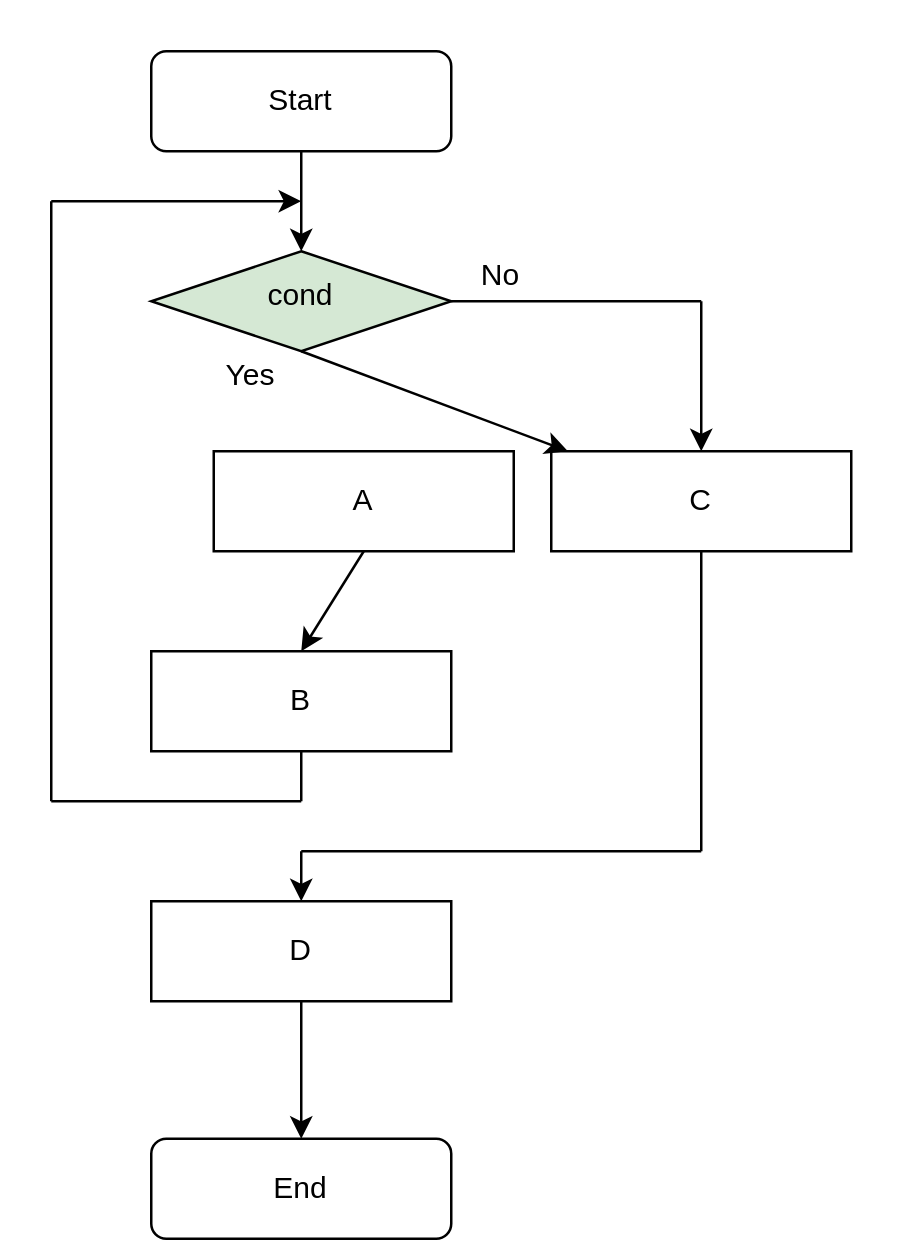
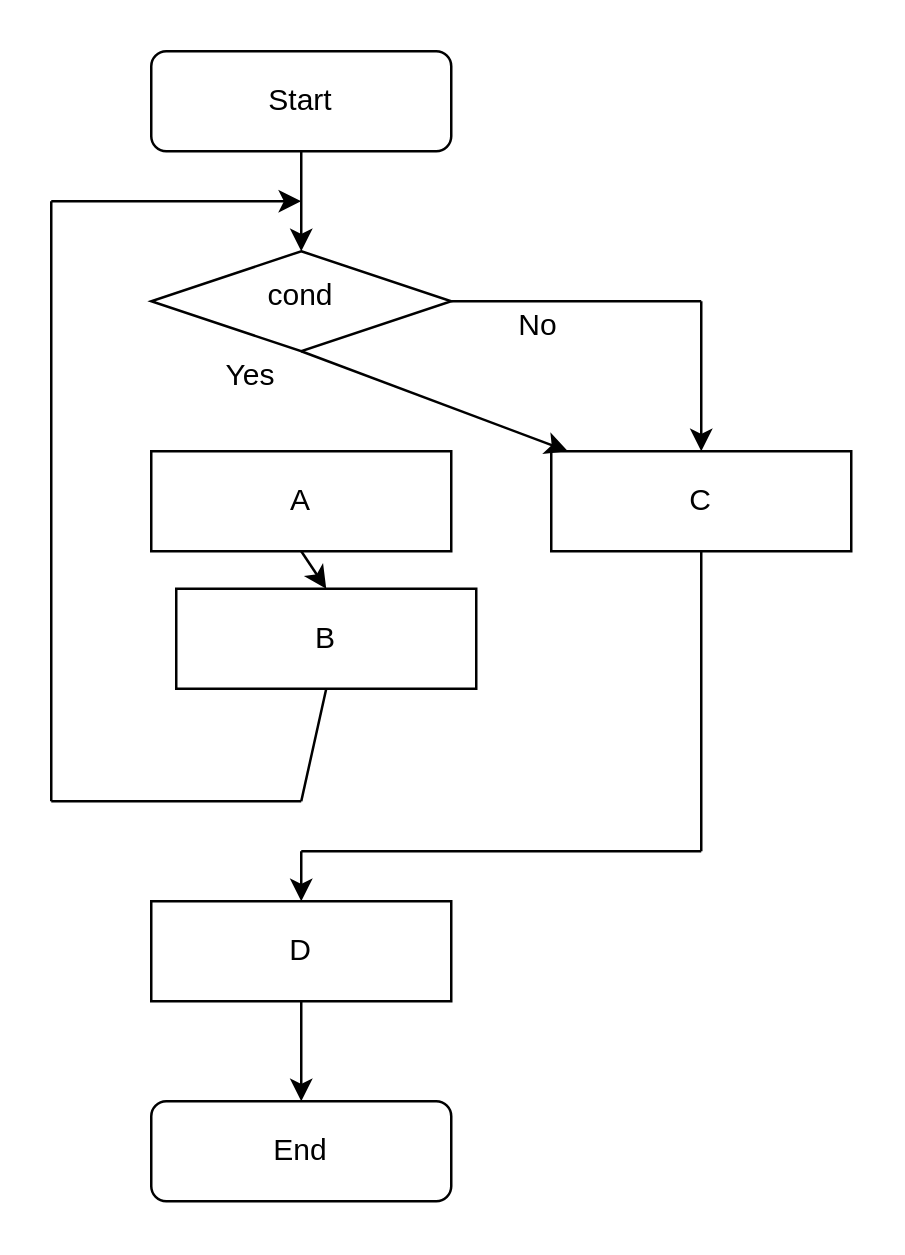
node "No": moved (501, 276) -> (539, 326)
node "cond": fillcolor #d5e8d4 -> #ffffff
node "A": moved (364, 501) -> (301, 501)
node "B": moved (301, 701) -> (326, 639)
node "End": moved (301, 1189) -> (301, 1151)
